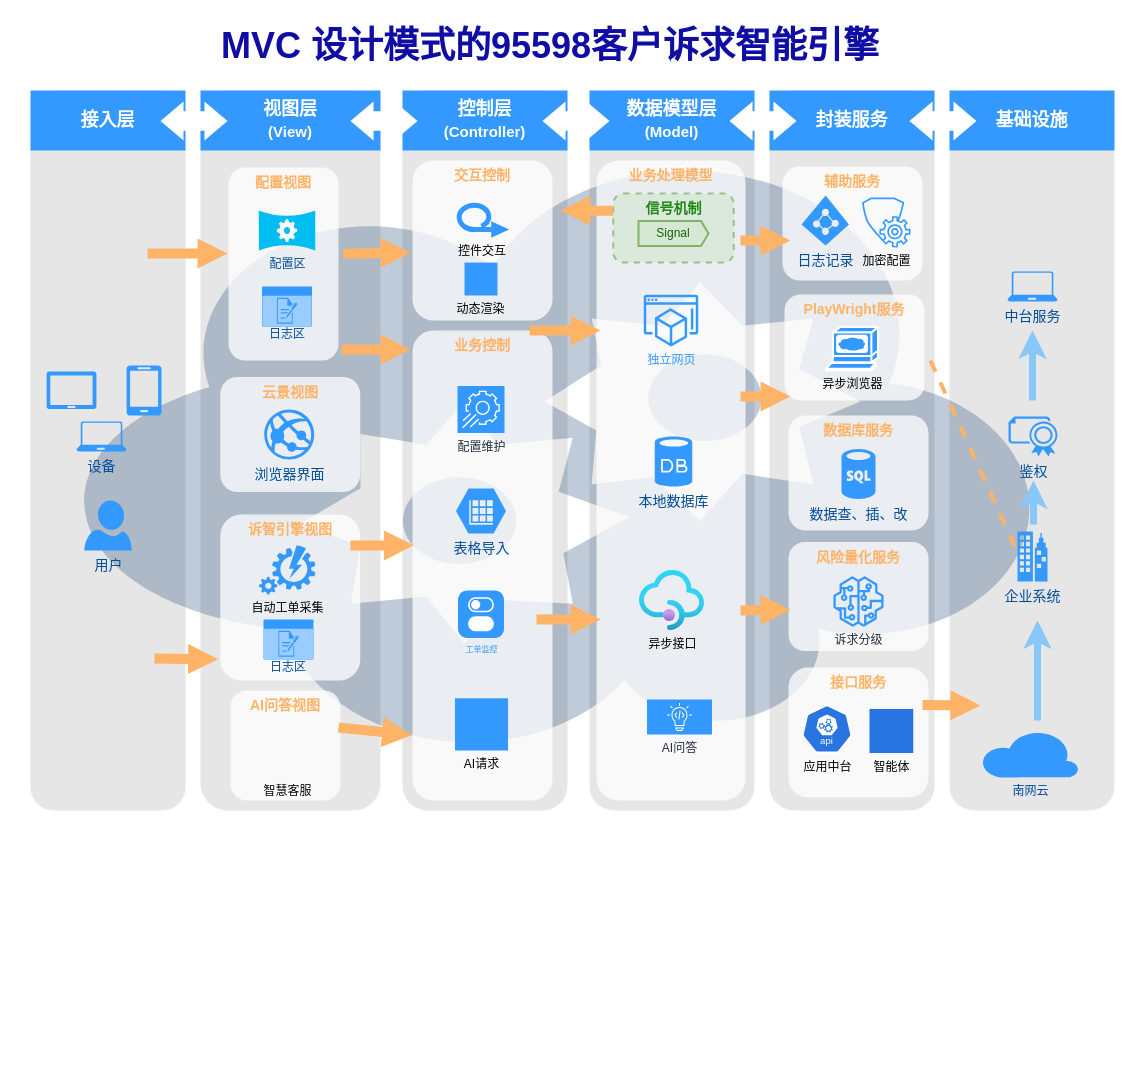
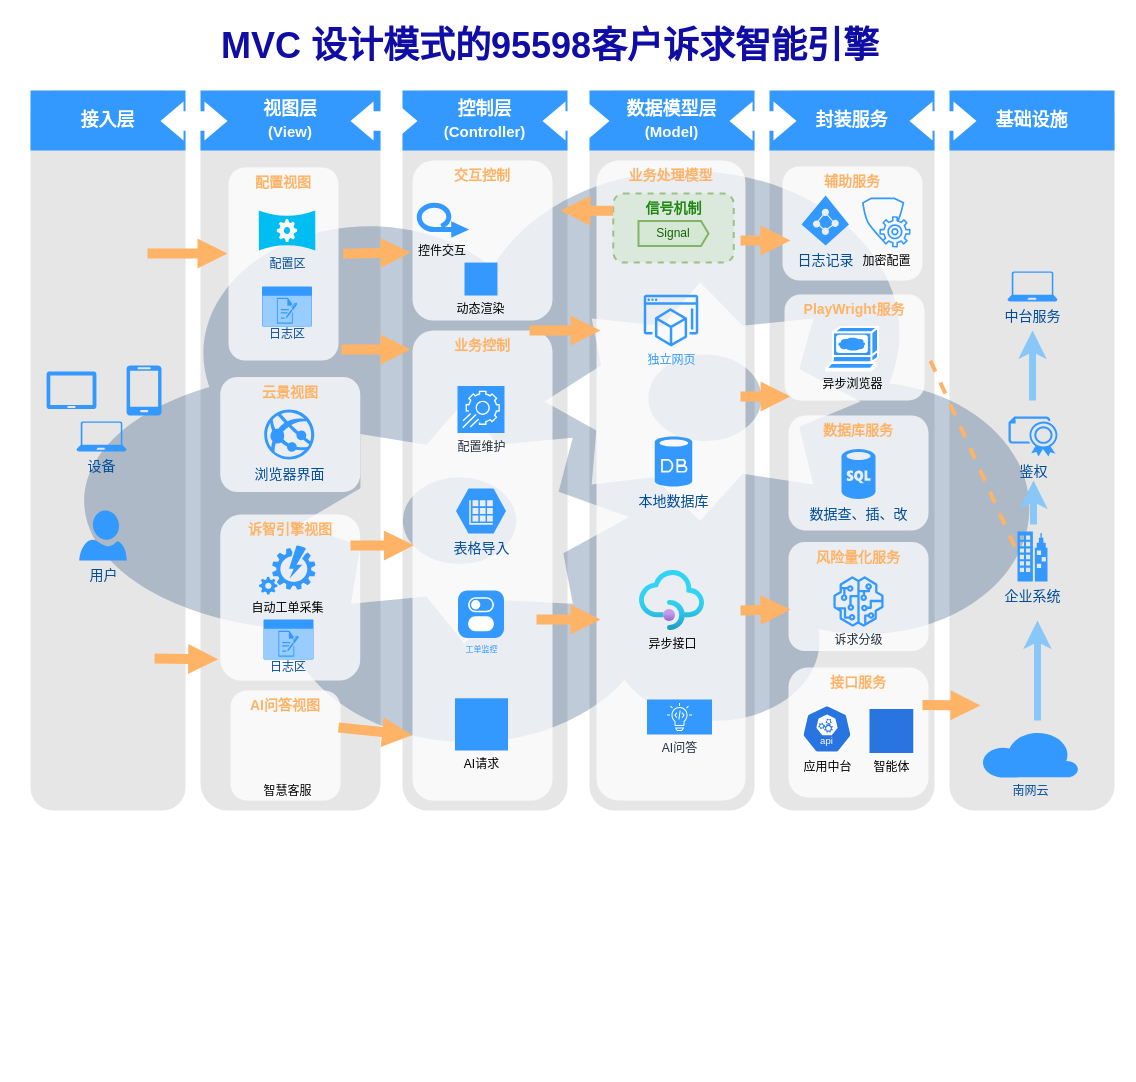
node "控件交互": moved (483, 221) -> (443, 221)
node "用户": moved (108, 526) -> (103, 536)
